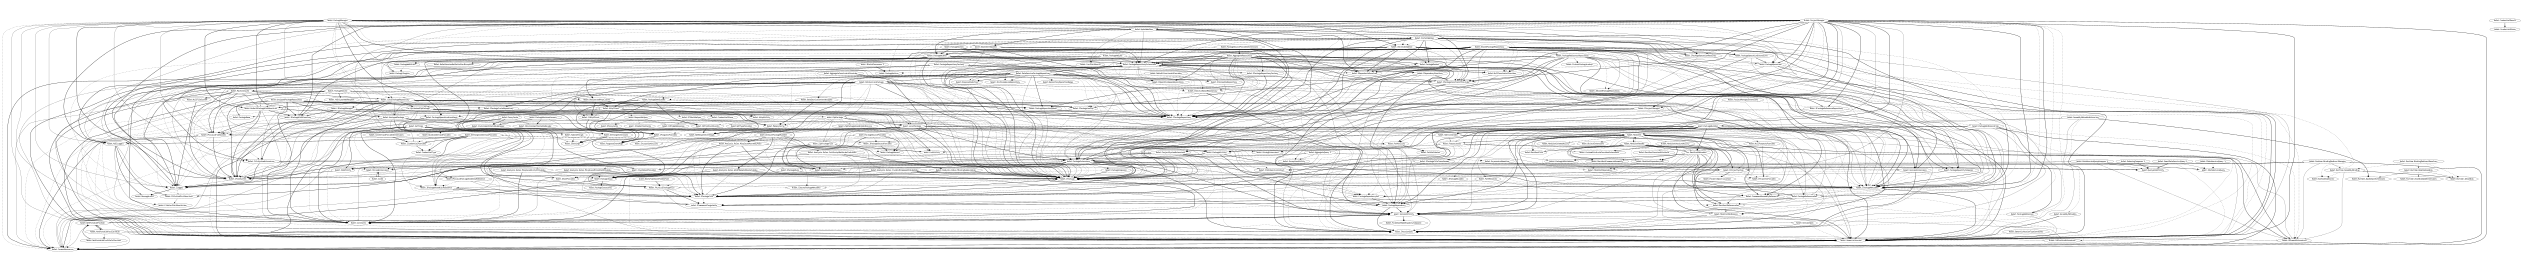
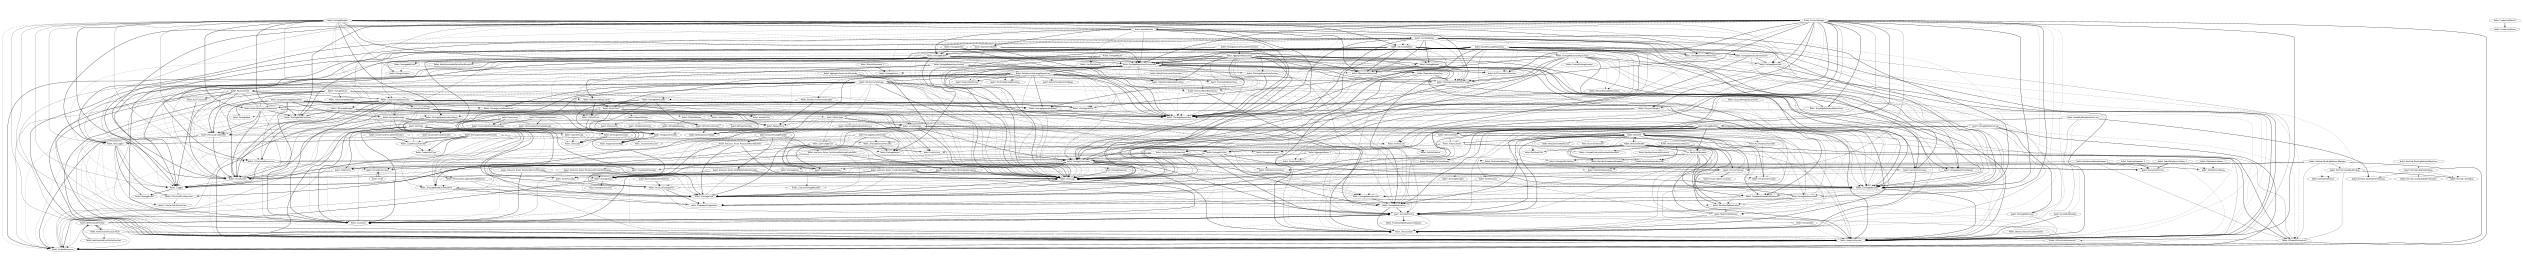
edge "NuGet.PackageSourceProviderExtensions" -> "NuGet.PackageSource": style dashed -> bold
